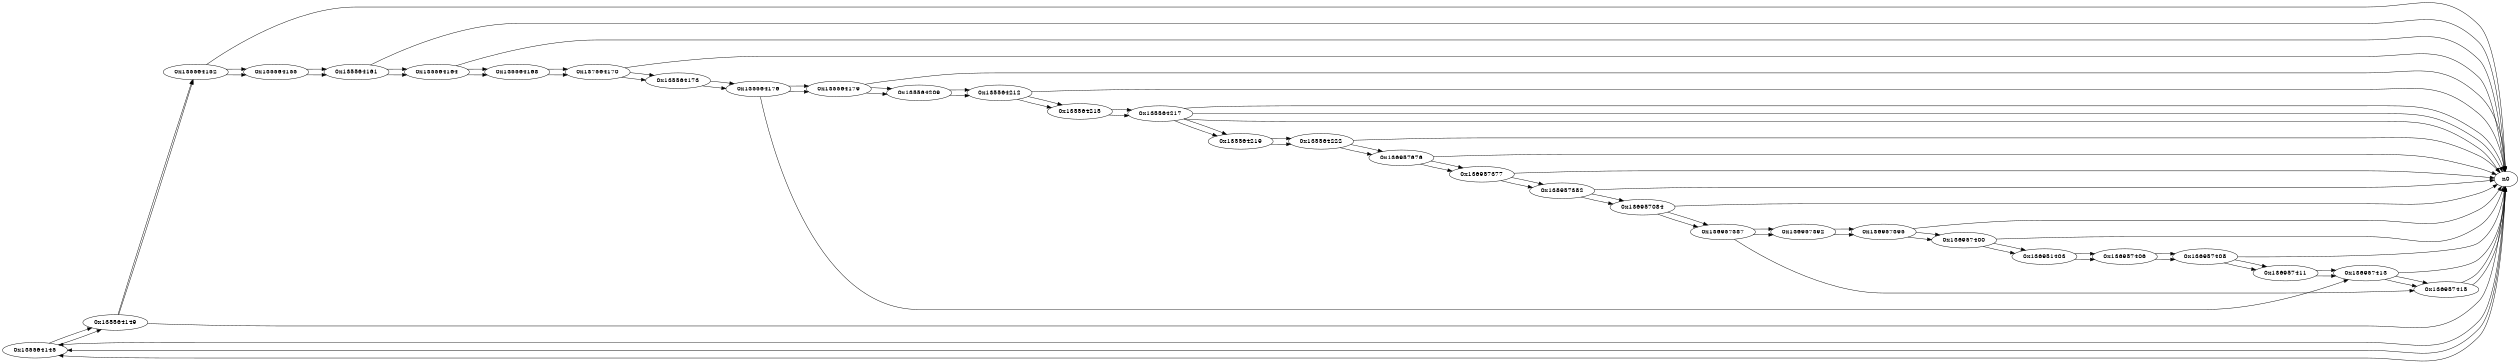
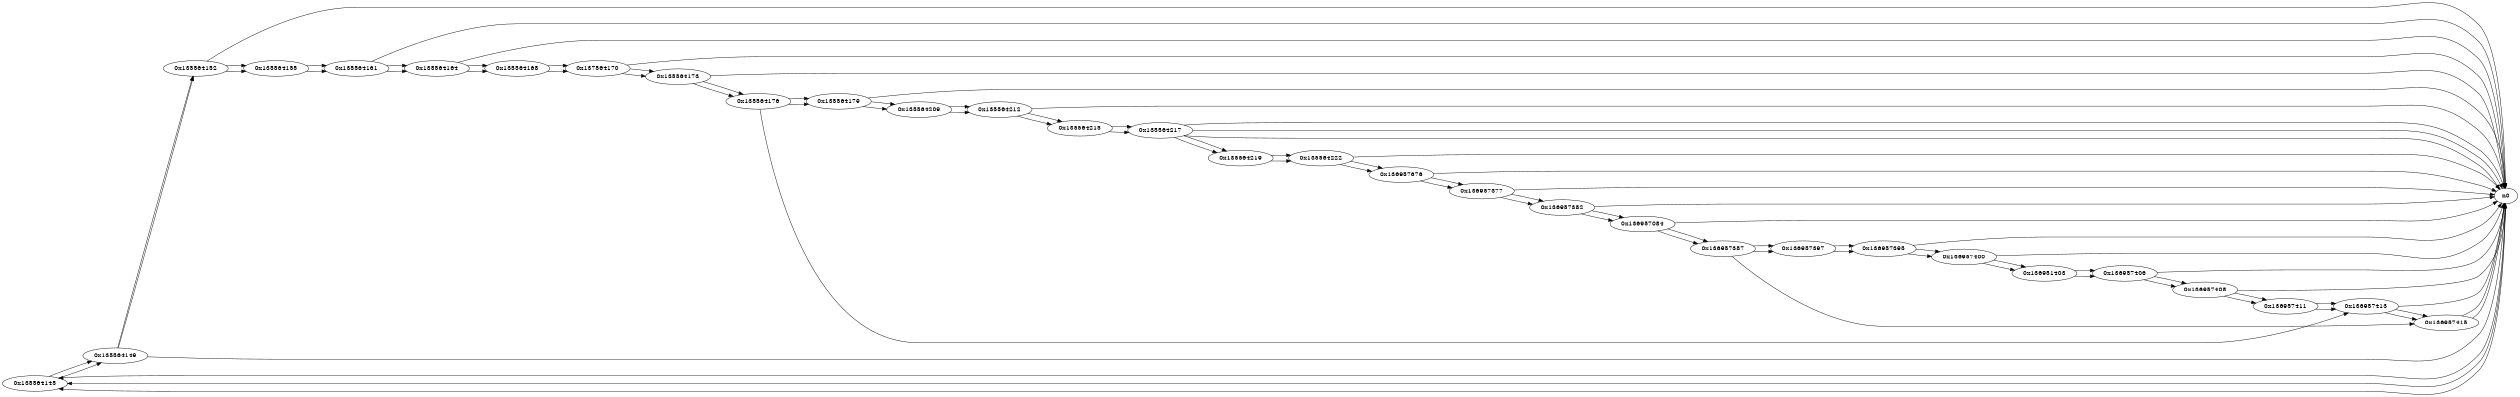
edge "0x135564173" -> "n0": added
node "0x138957382": label "0x138957382" -> "0x136957382"
node "0x136957392": label "0x136957392" -> "0x136957397"
edge "0x136957406" -> "n0": added
